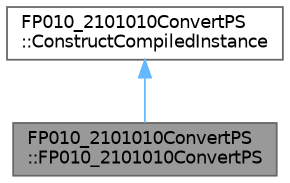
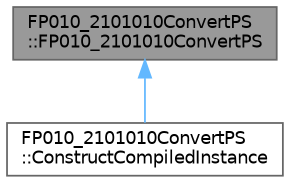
edge "FP010_2101010ConvertPS ::FP010_2101010ConvertPS" -> "FP010_2101010ConvertPS ::ConstructCompiledInstance": reversed
